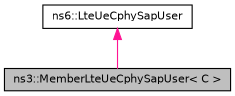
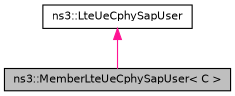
node "ns6::LteUeCphySapUser": label "ns6::LteUeCphySapUser" -> "ns3::LteUeCphySapUser"
